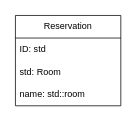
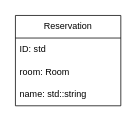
node "std: Room": label "std: Room" -> "room: Room"
node "name: std::room": label "name: std::room" -> "name: std::string"
